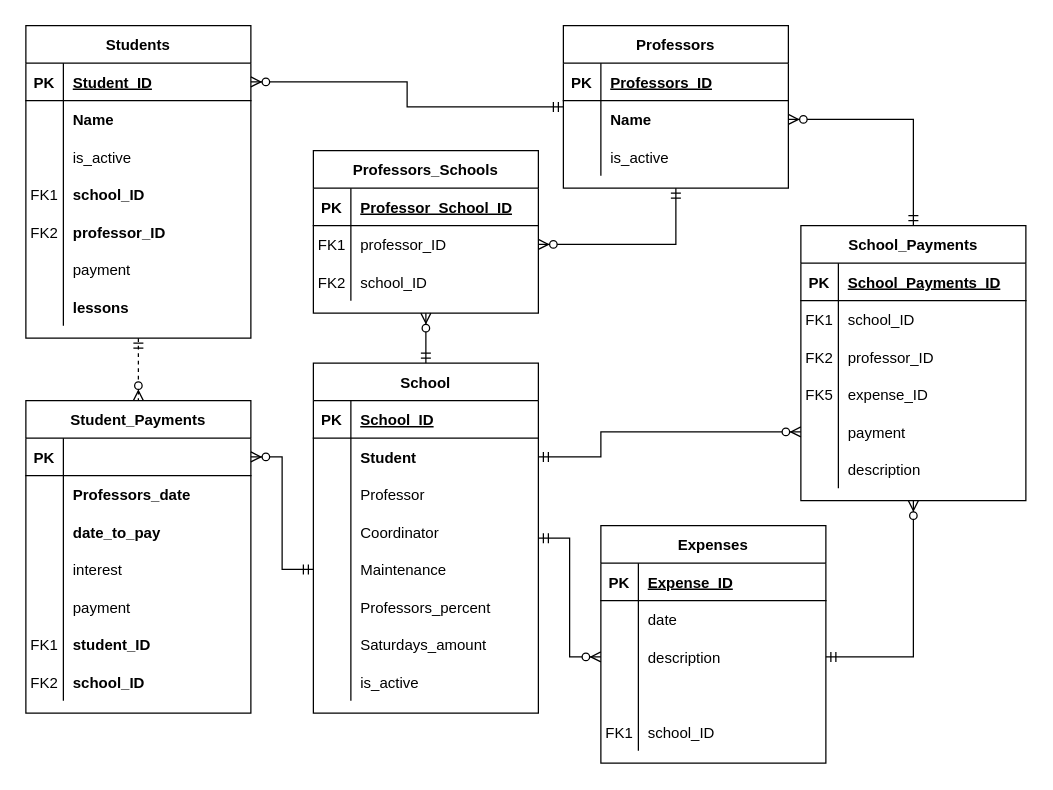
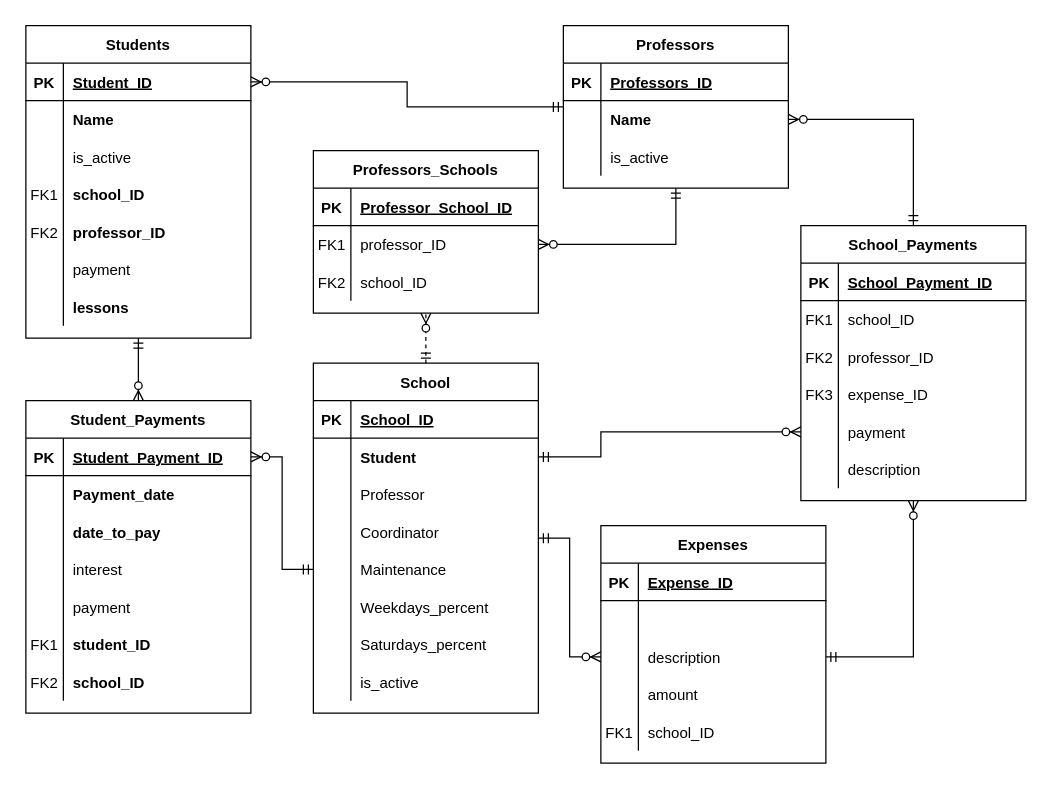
node "School_Payments_ID": label "School_Payments_ID" -> "School_Payment_ID"
edge "Professors_Schools" -- "School": style solid -> dashed
edge "Students" -- "Student_Payments": style dashed -> solid
node "FK5": label "FK5" -> "FK3"
node "Student_Payment_ID": added
node "Professors_date": label "Professors_date" -> "Payment_date"
node "Professors_percent": label "Professors_percent" -> "Weekdays_percent"
node "date": removed
node "Saturdays_amount": label "Saturdays_amount" -> "Saturdays_percent"
node "amount": added
